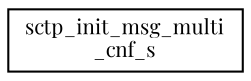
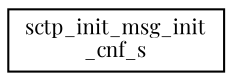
node "sctp_init_msg_multi _cnf_s": label "sctp_init_msg_multi _cnf_s" -> "sctp_init_msg_init _cnf_s"
